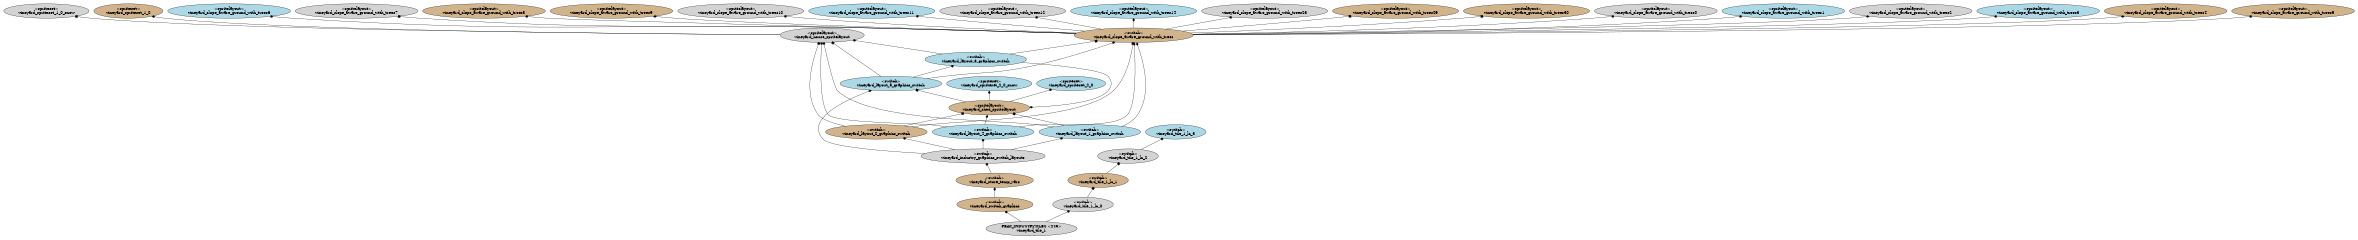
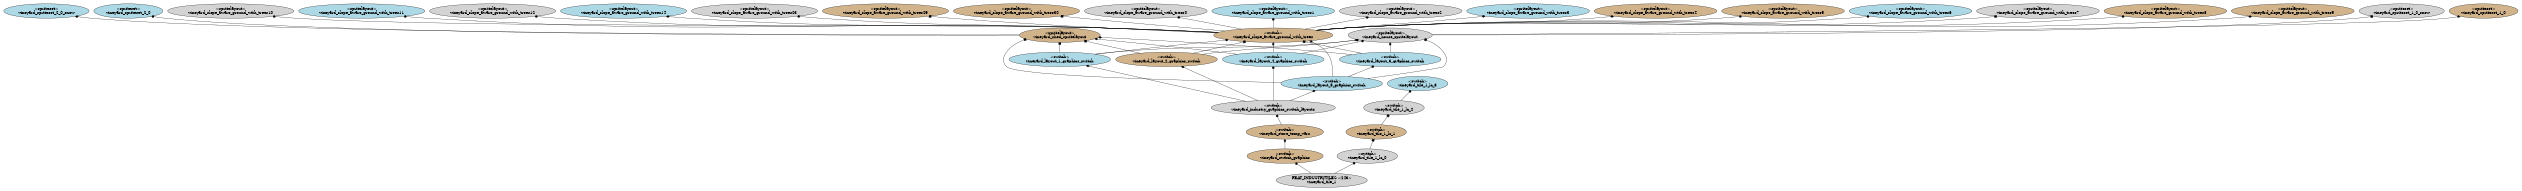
edge "<switch> vineyard_slope_aware_ground_with_trees" -> "<spritelayout> vineyard_slope_aware_ground_with_trees3": arrowhead dot -> diamond
edge "<switch> vineyard_layout_1_graphics_switch" -> "<switch> vineyard_slope_aware_ground_with_trees": arrowhead diamond -> dot
edge "<switch> vineyard_layout_2_graphics_switch" -> "<spritelayout> vineyard_house_spritelayout": arrowhead box -> diamond
edge "<spritelayout> vineyard_shed_spritelayout" -> "<switch> vineyard_layout_5_graphics_switch": reversed
